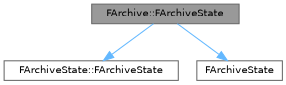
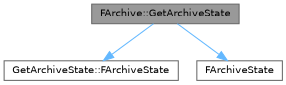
node "FArchive::FArchiveState": label "FArchive::FArchiveState" -> "FArchive::GetArchiveState"
node "FArchiveState::FArchiveState": label "FArchiveState::FArchiveState" -> "GetArchiveState::FArchiveState"
